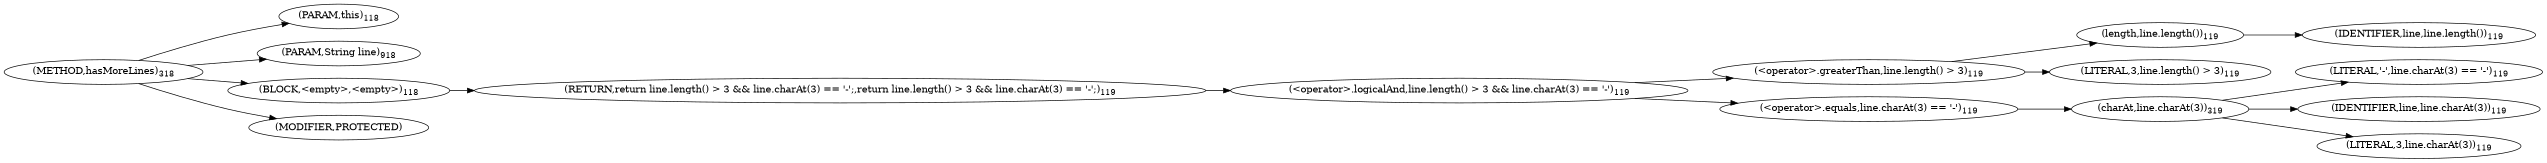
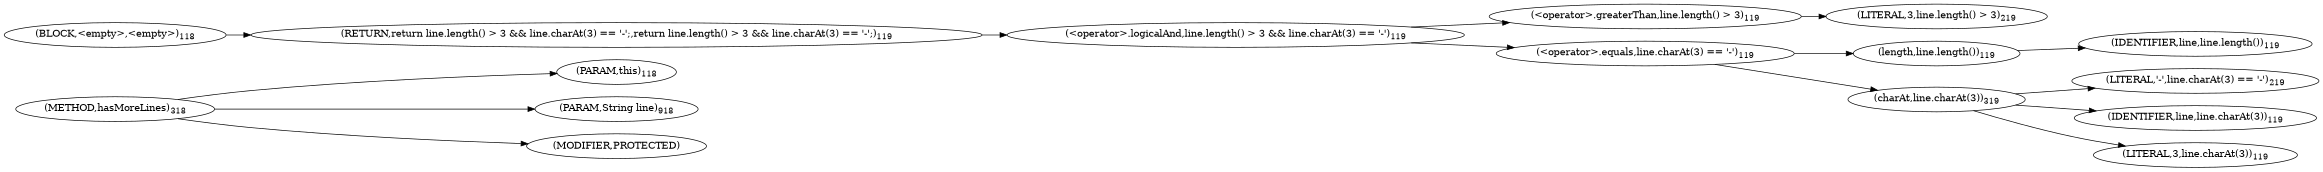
edge "(<operator>.greaterThan,line.length() > 3)" -> "(length,line.length())": now "(<operator>.equals,line.charAt(3) == '-')" -> "(length,line.length())"
node "(LITERAL,3,line.length() > 3)": text "119" -> "219"
node "(LITERAL,'-',line.charAt(3) == '-')": text "119" -> "219"
edge "(METHOD,hasMoreLines)" -> "(BLOCK,<empty>,<empty>)": removed
